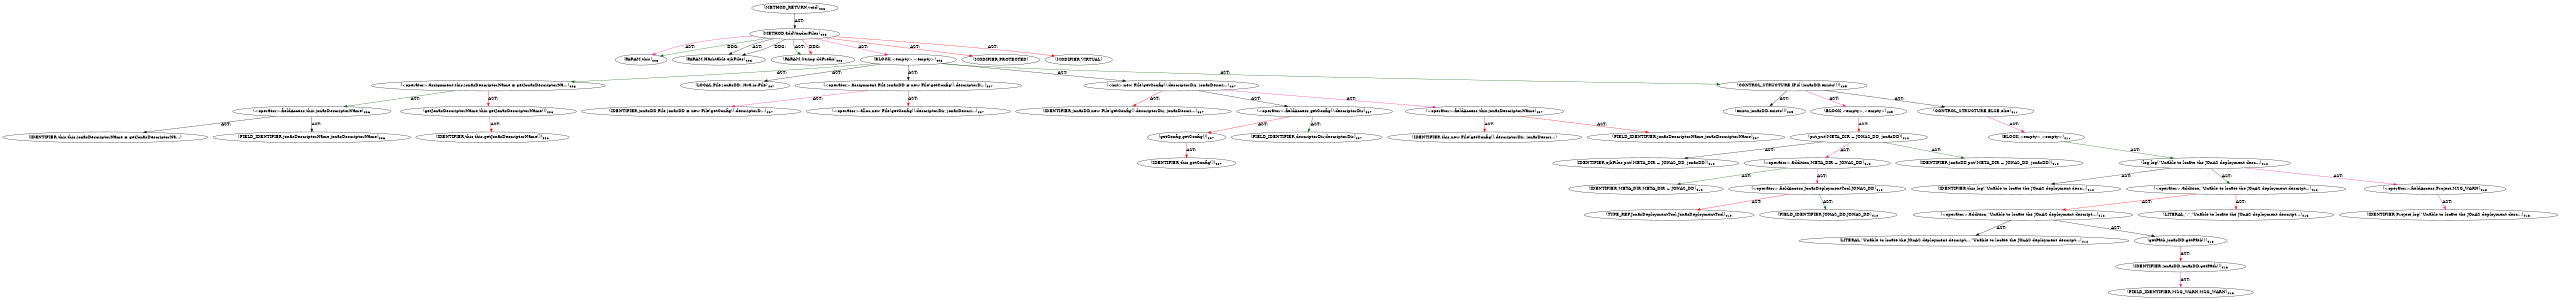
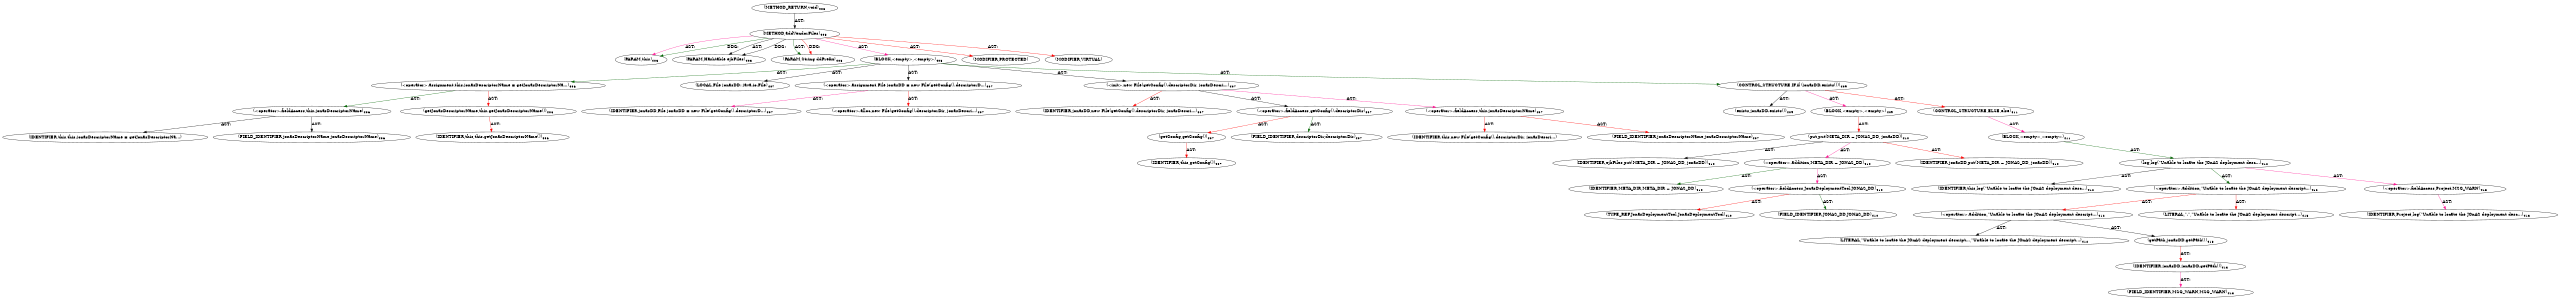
edge "(CONTROL_STRUCTURE,IF,if (jonasDD.exists()))" -> "(CONTROL_STRUCTURE,ELSE,else)": color black -> red
edge "(put,put(META_DIR + JONAS_DD, jonasDD))" -> "(IDENTIFIER,jonasDD,put(META_DIR + JONAS_DD, jonasDD))": color darkgreen -> red
